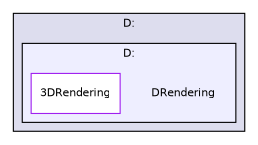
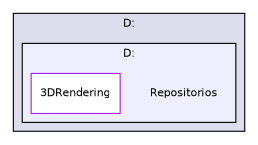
node "DRendering": label "DRendering" -> "Repositorios"
